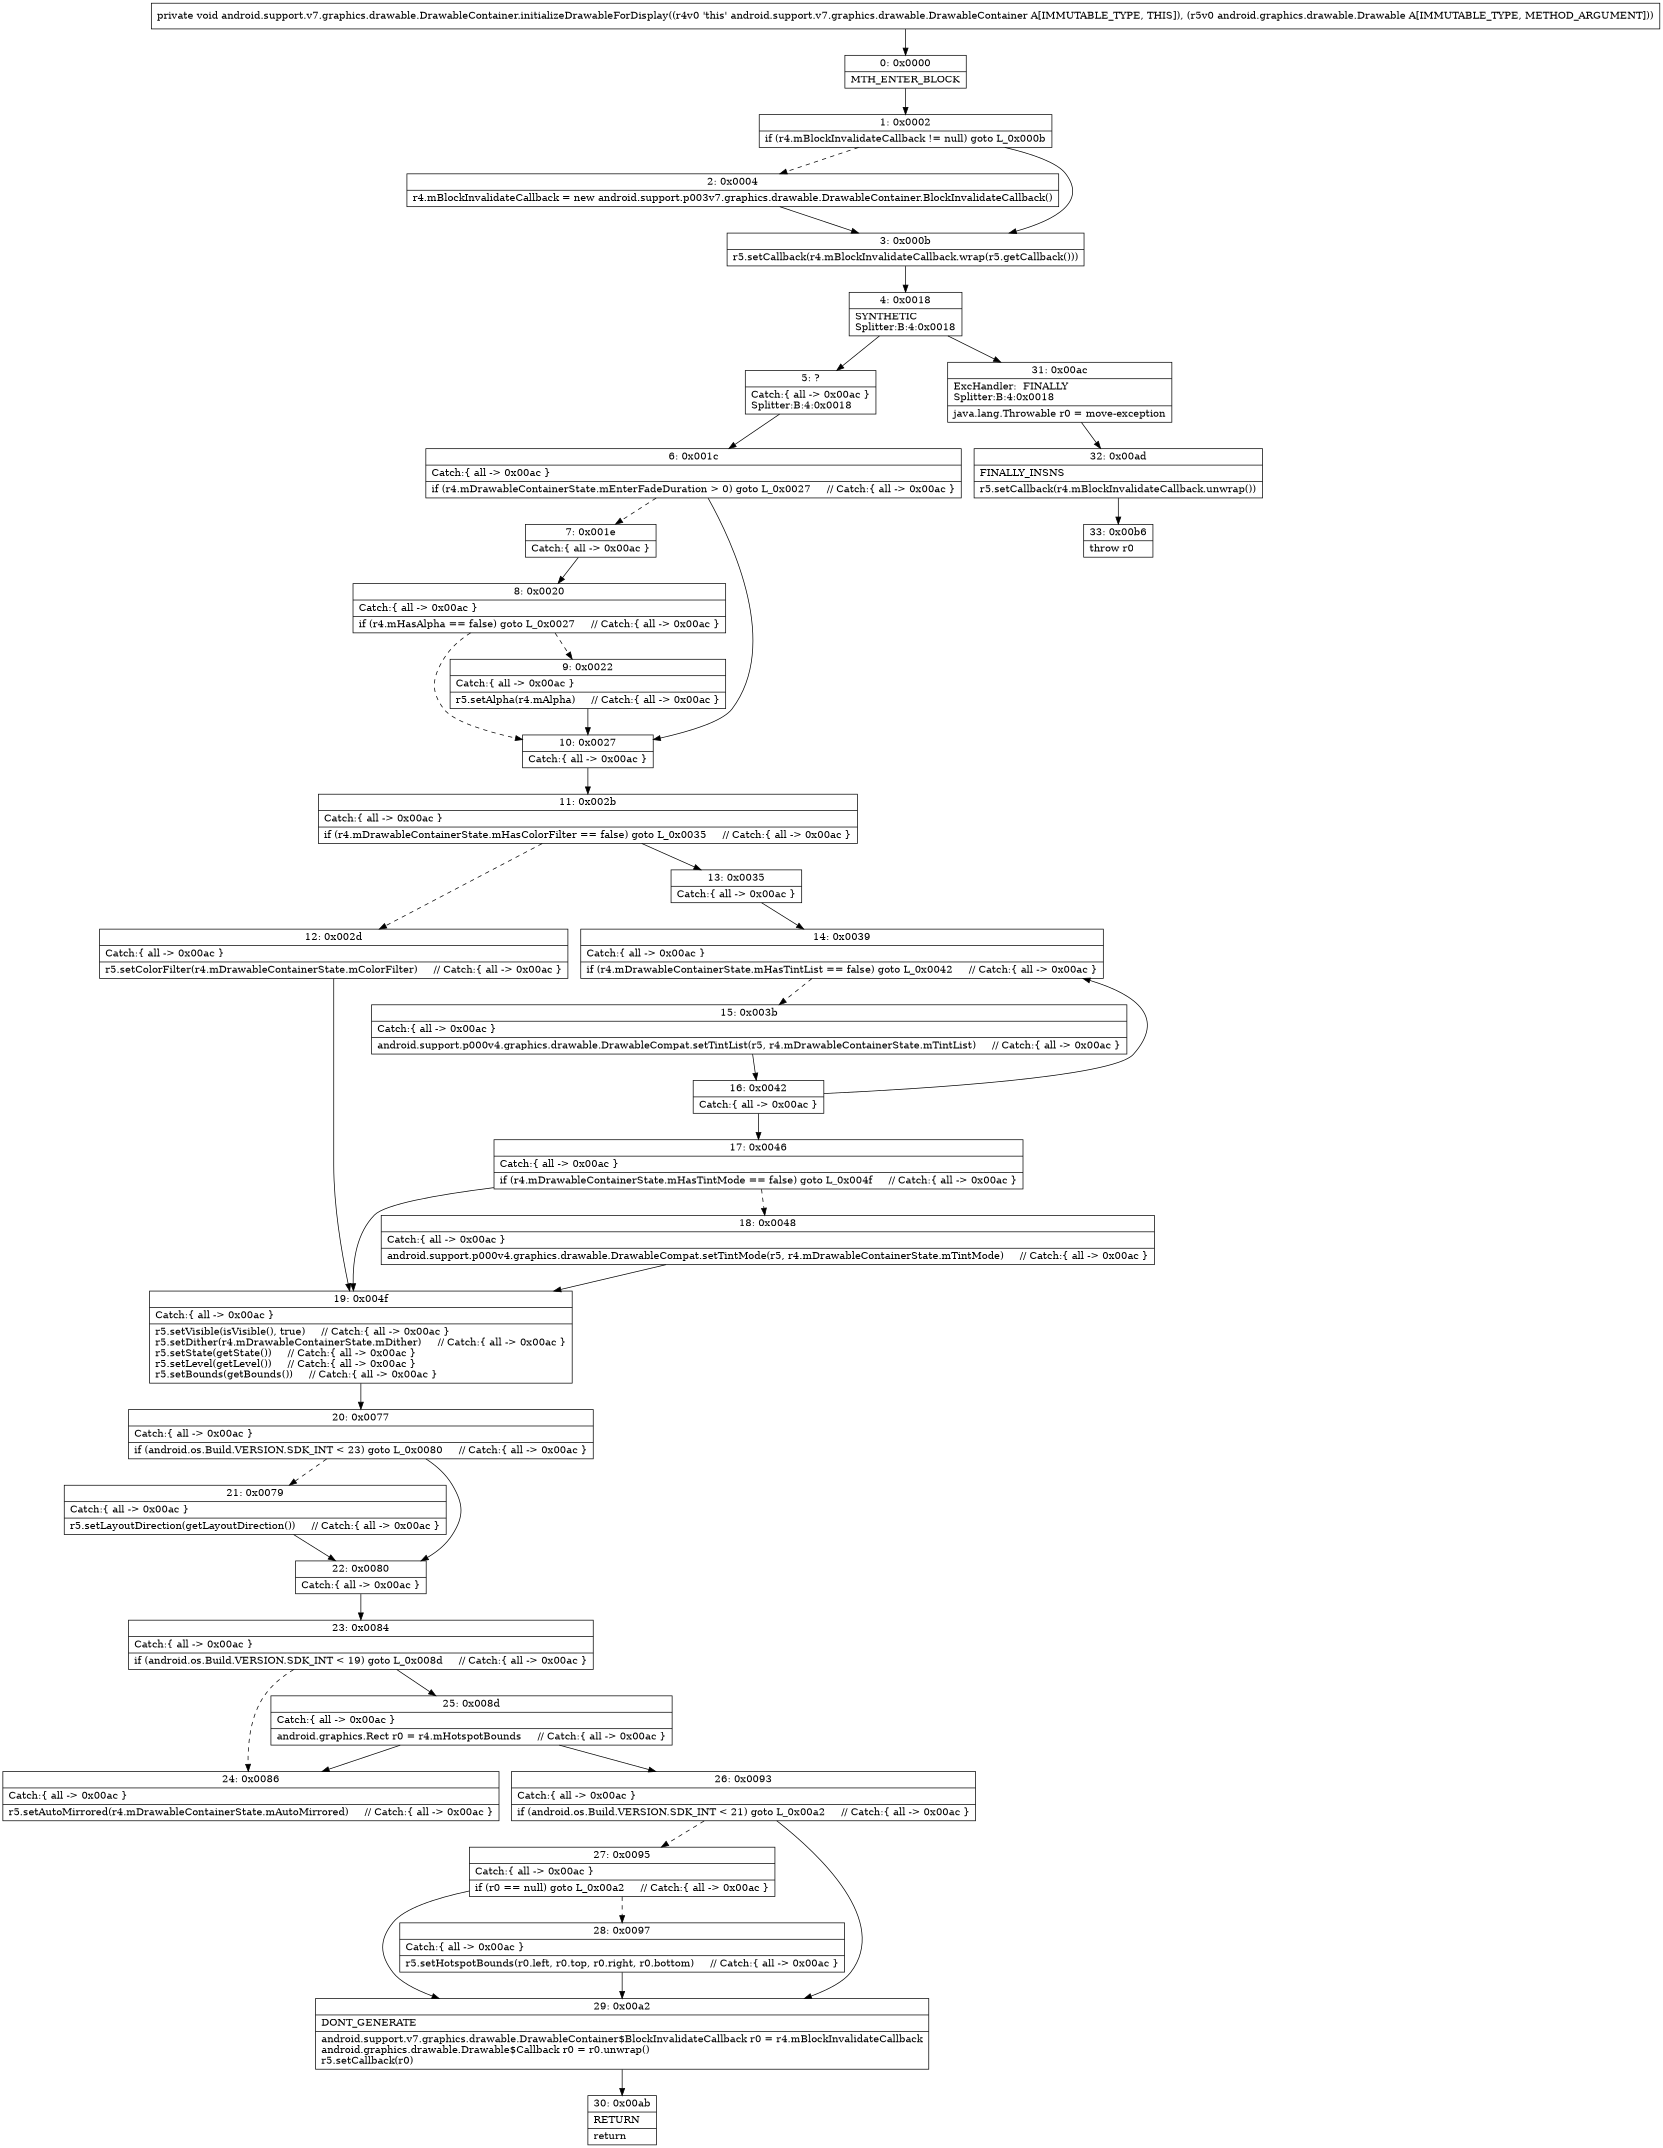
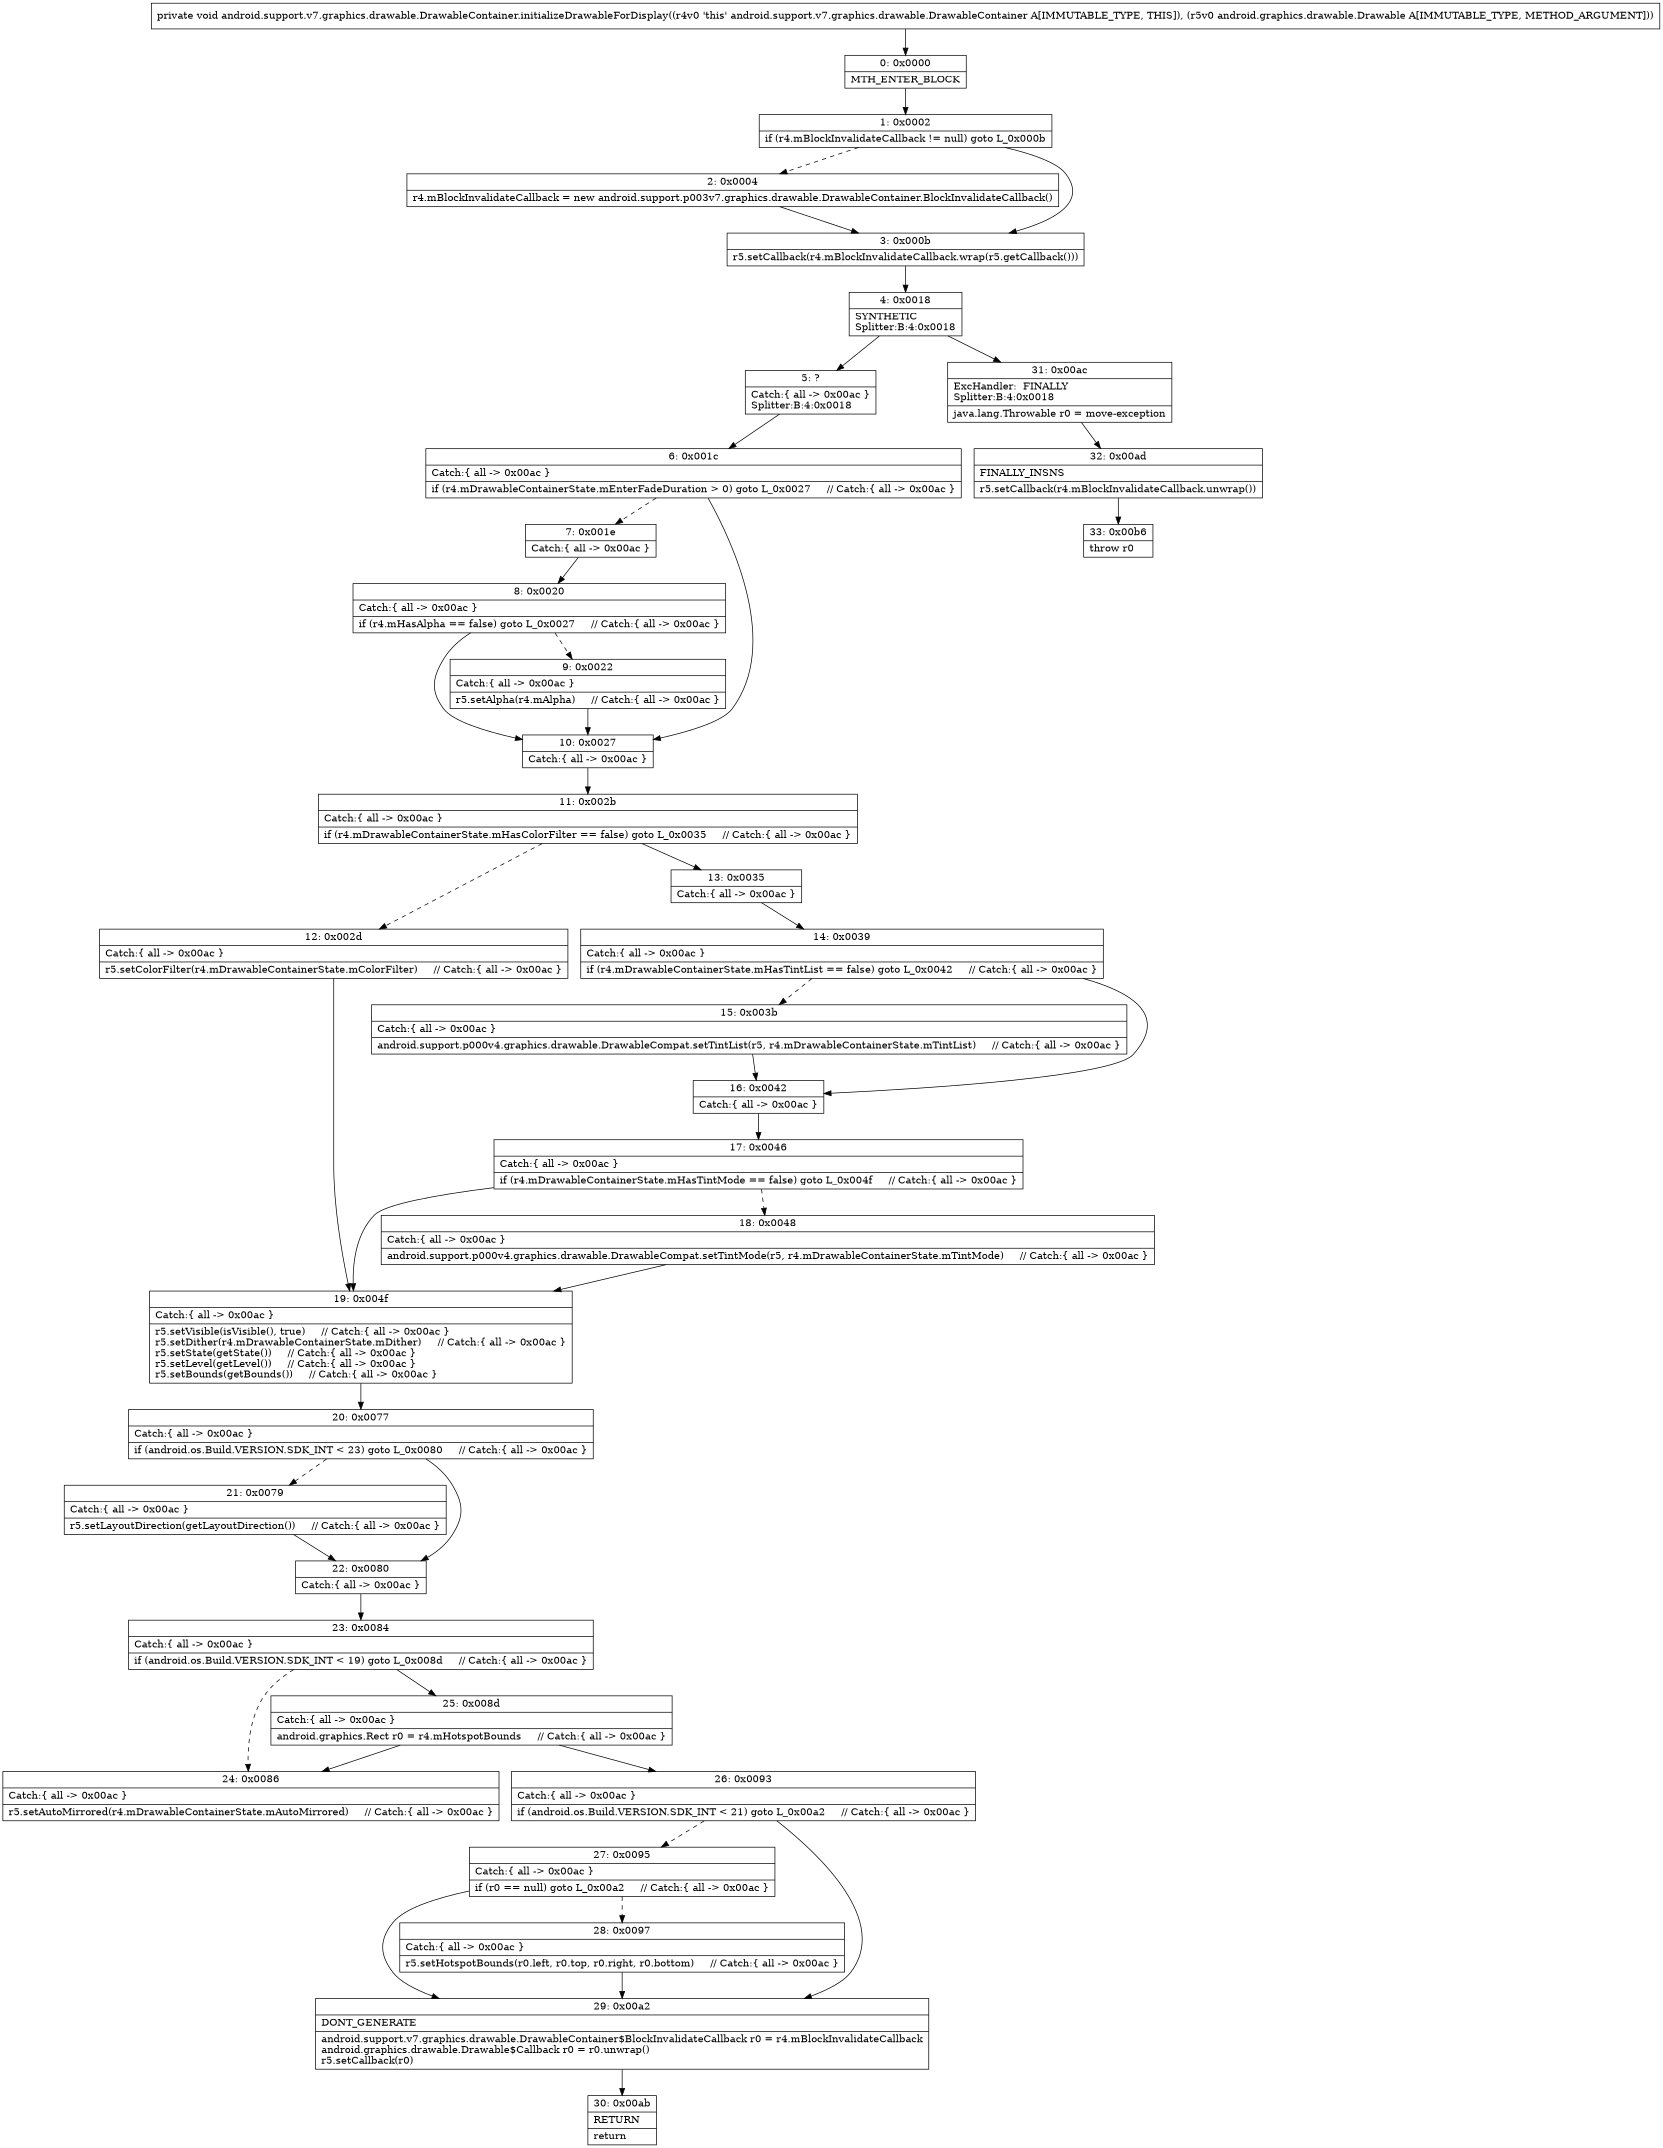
edge "8: 0x0020" -> "10: 0x0027": style dashed -> solid
edge "16: 0x0042" -> "14: 0x0039": reversed
